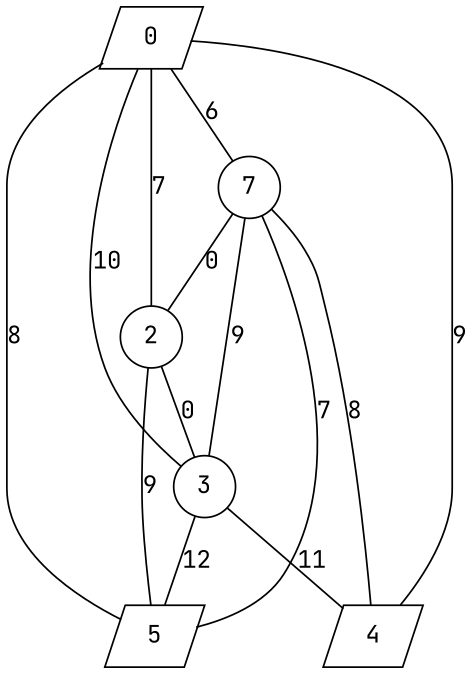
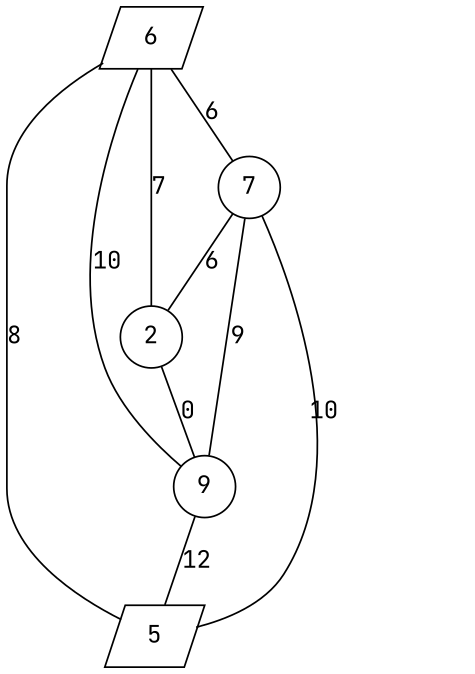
node "0": label "0" -> "6"
edge "7" -- "2": label "0" -> "6"
edge "7" -- "5": label "7" -> "10"
edge "2" -- "5": removed, label "9"
node "3": label "3" -> "9"
node "4": removed
